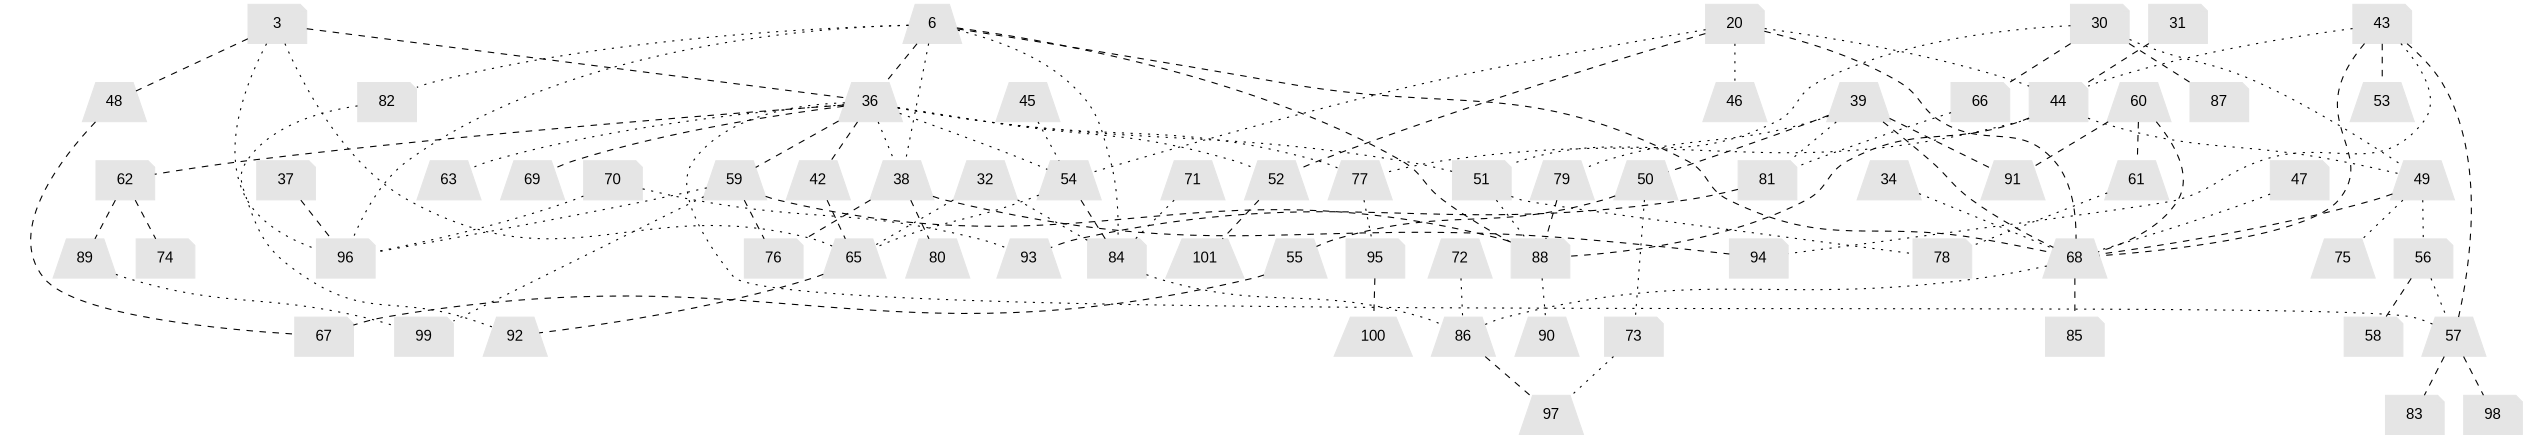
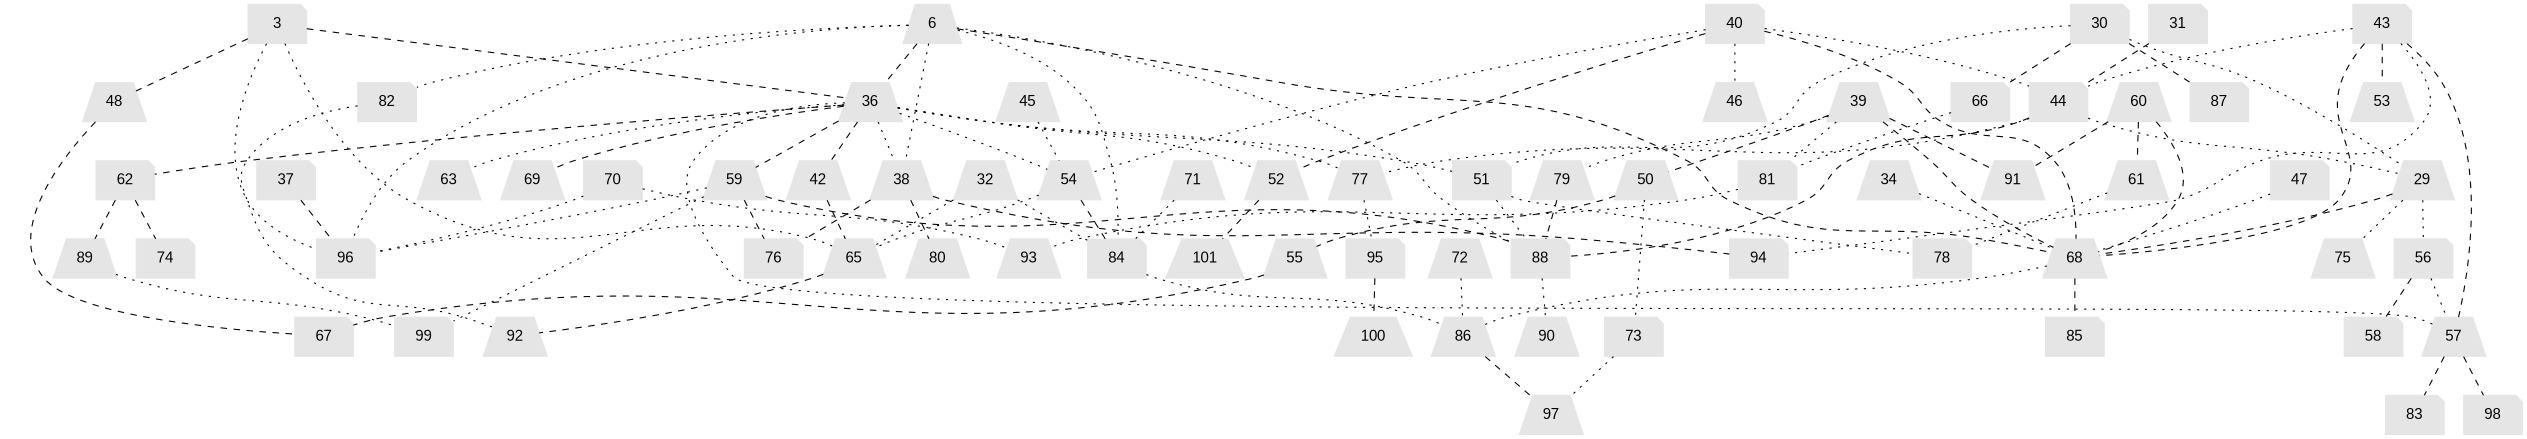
node "20": label "20" -> "40"
edge "6" -- "88": style dashed -> dotted
node "49": label "49" -> "29"
edge "81" -- "93": style dashed -> dotted
